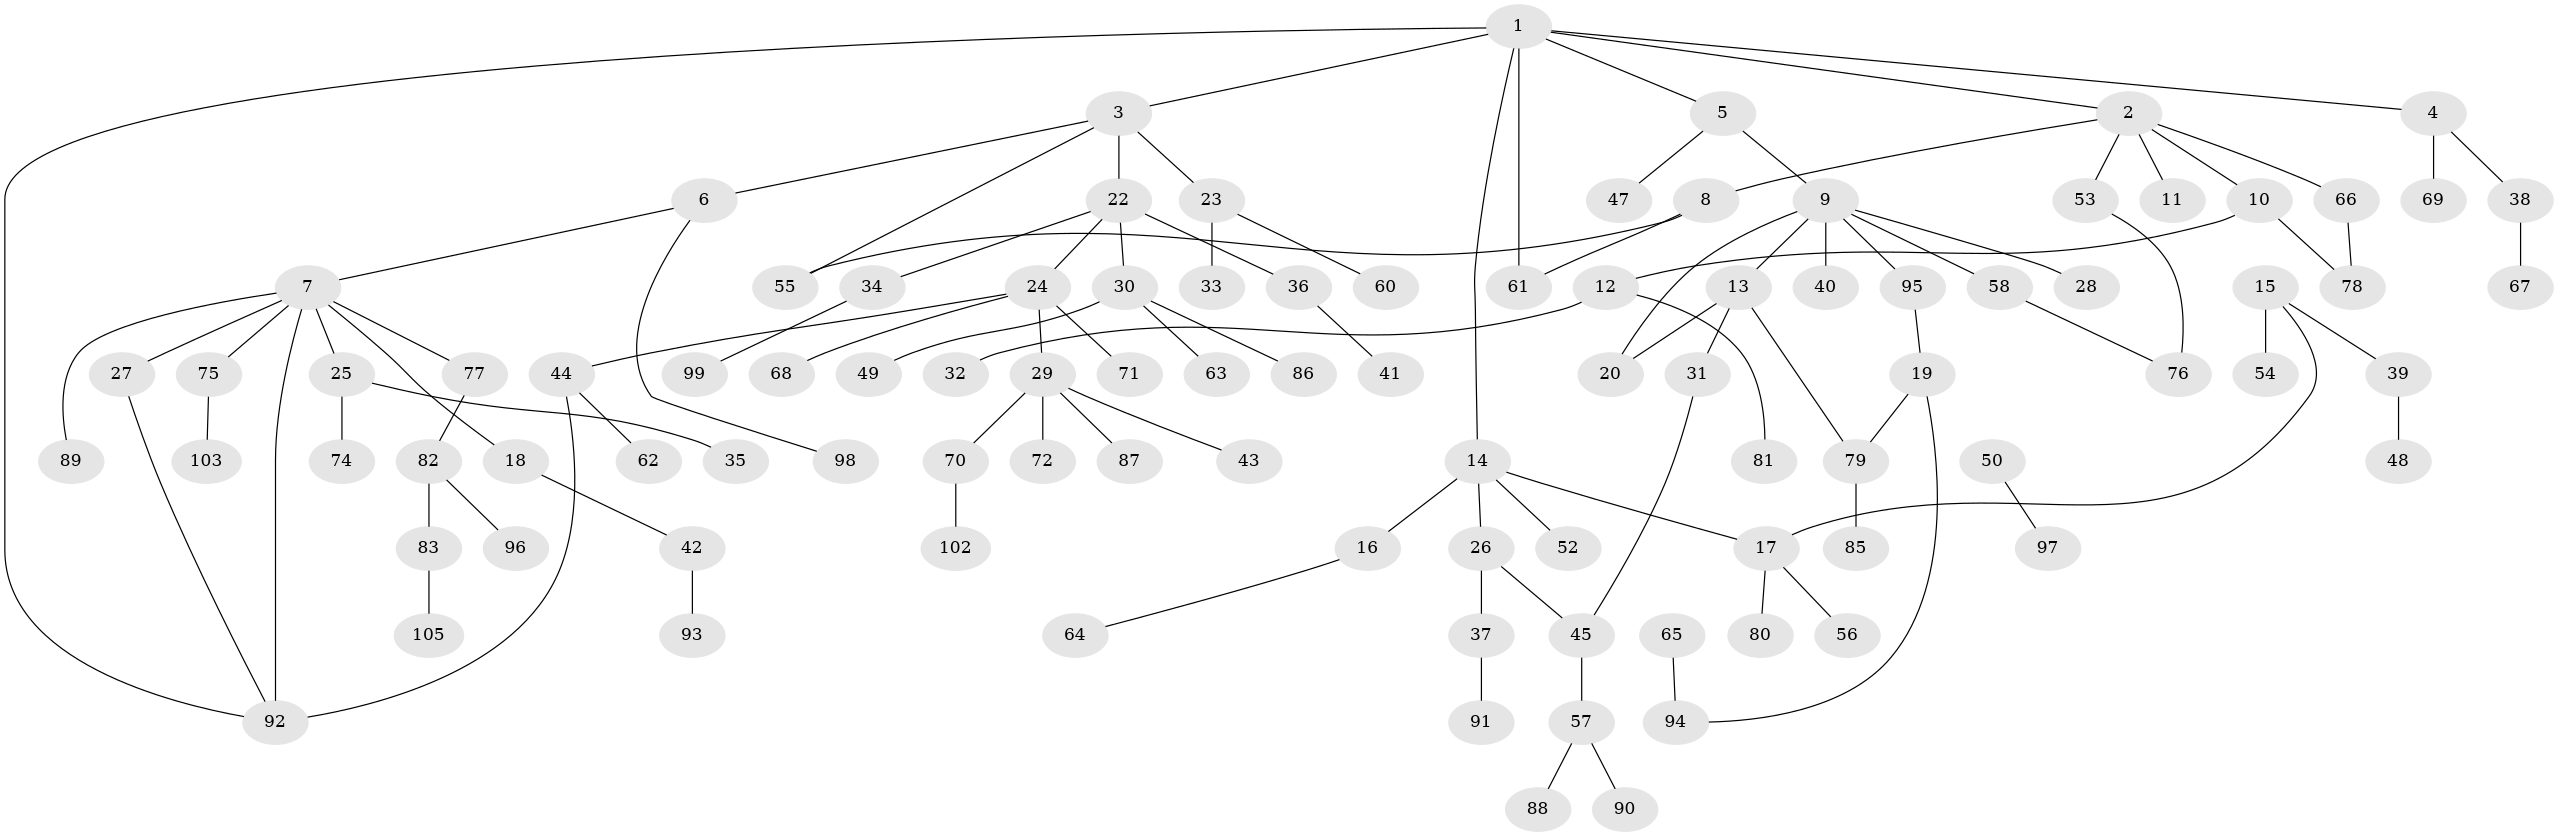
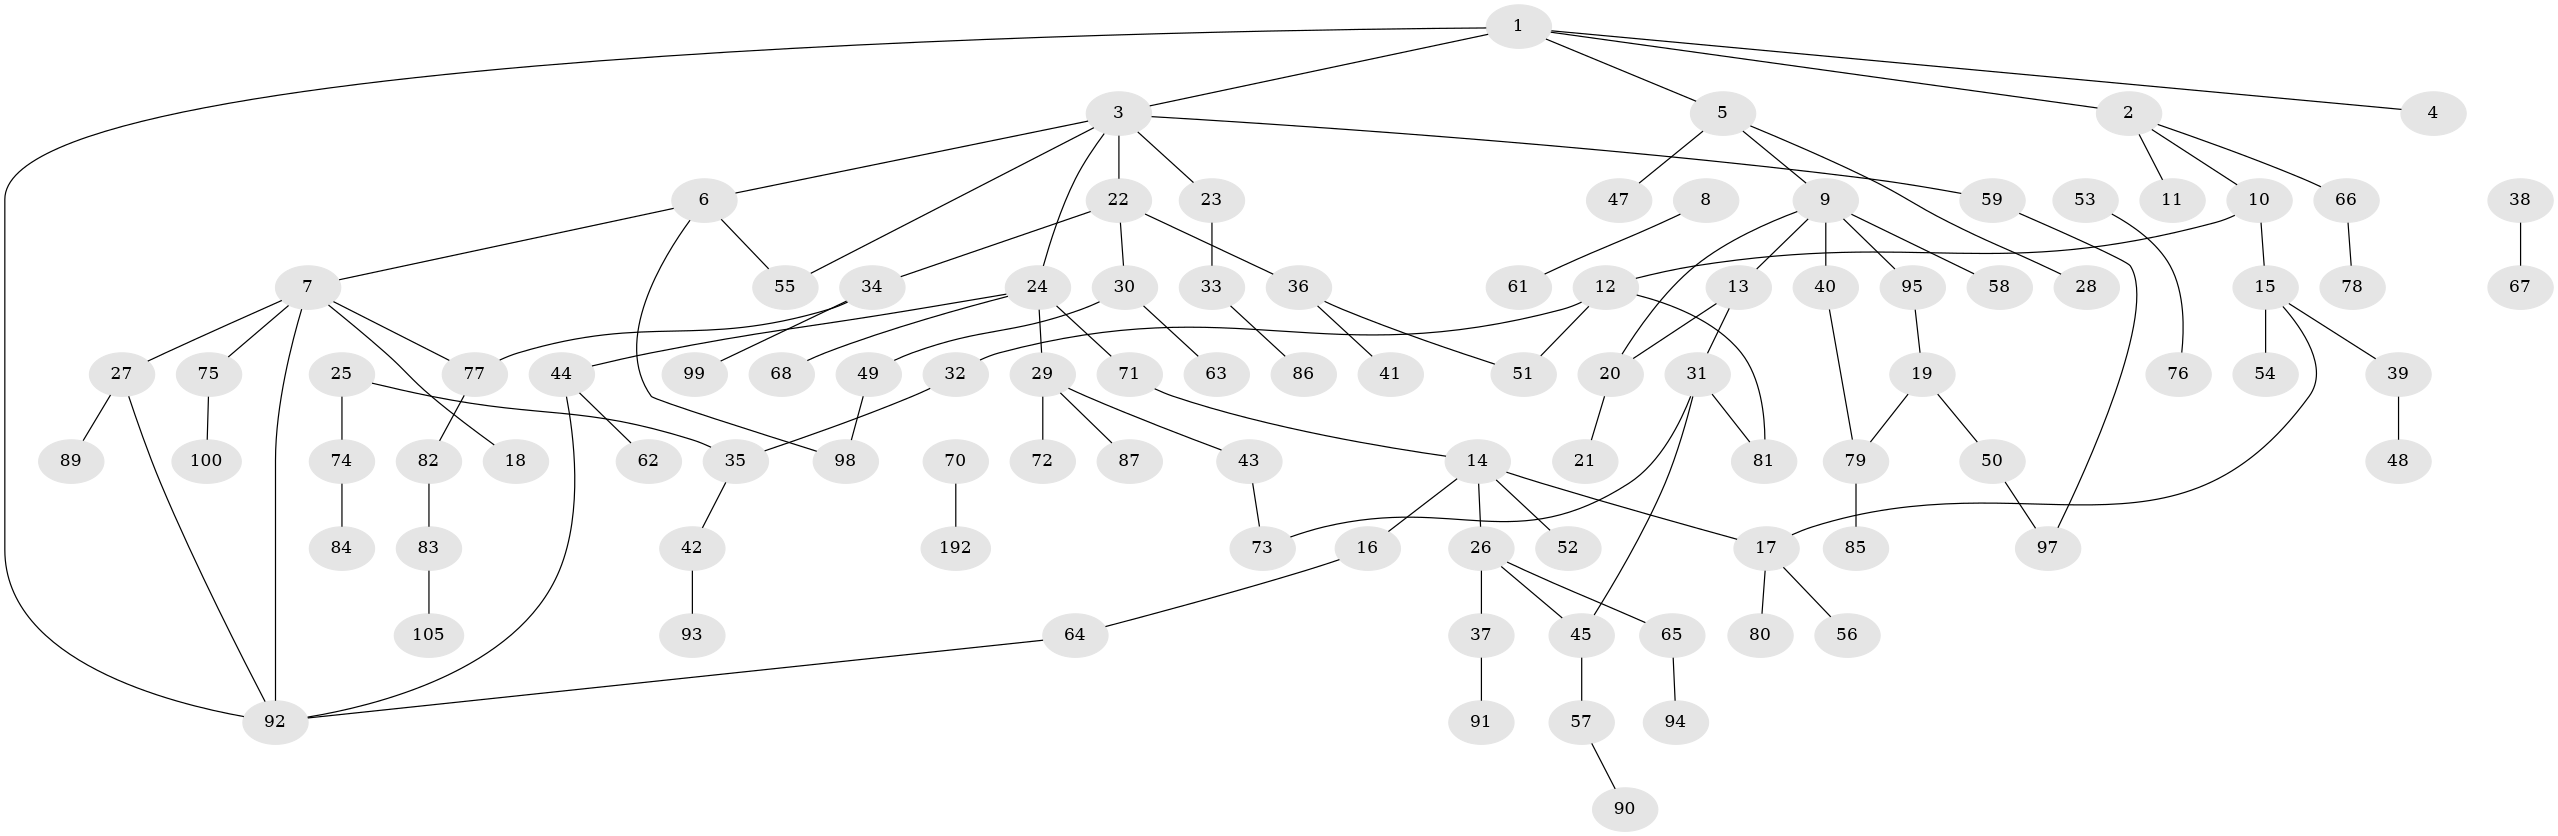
edge "2" -- "8": removed
edge "1" -- "61": removed
edge "2" -- "53": removed
edge "4" -- "38": removed
node "59": added
node "69": removed
edge "9" -- "28": now "5" -- "28"
edge "1" -- "14": now "71" -- "14"
edge "22" -- "24": now "3" -- "24"
edge "8" -- "55": now "6" -- "55"
edge "10" -- "78": now "10" -- "15"
node "60": removed
edge "7" -- "89": now "27" -- "89"
edge "7" -- "25": removed
edge "34" -- "77": added
edge "58" -- "76": removed
edge "30" -- "86": now "33" -- "86"
node "51": added
edge "13" -- "79": now "40" -- "79"
edge "29" -- "70": removed
edge "31" -- "81": added
edge "32" -- "35": added
edge "49" -- "98": added
node "103": label "103" -> "100"
node "21": added
edge "18" -- "42": now "35" -- "42"
node "84": added
node "96": removed
node "102": label "102" -> "192"
node "73": added
edge "26" -- "65": added
edge "19" -- "94": now "19" -- "50"
edge "64" -- "92": added
node "88": removed
